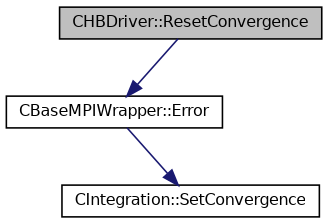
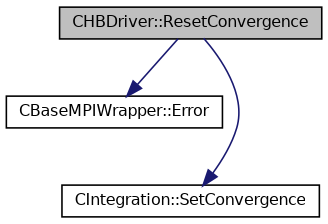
edge "CBaseMPIWrapper::Error" -> "CIntegration::SetConvergence": now "CHBDriver::ResetConvergence" -> "CIntegration::SetConvergence"
